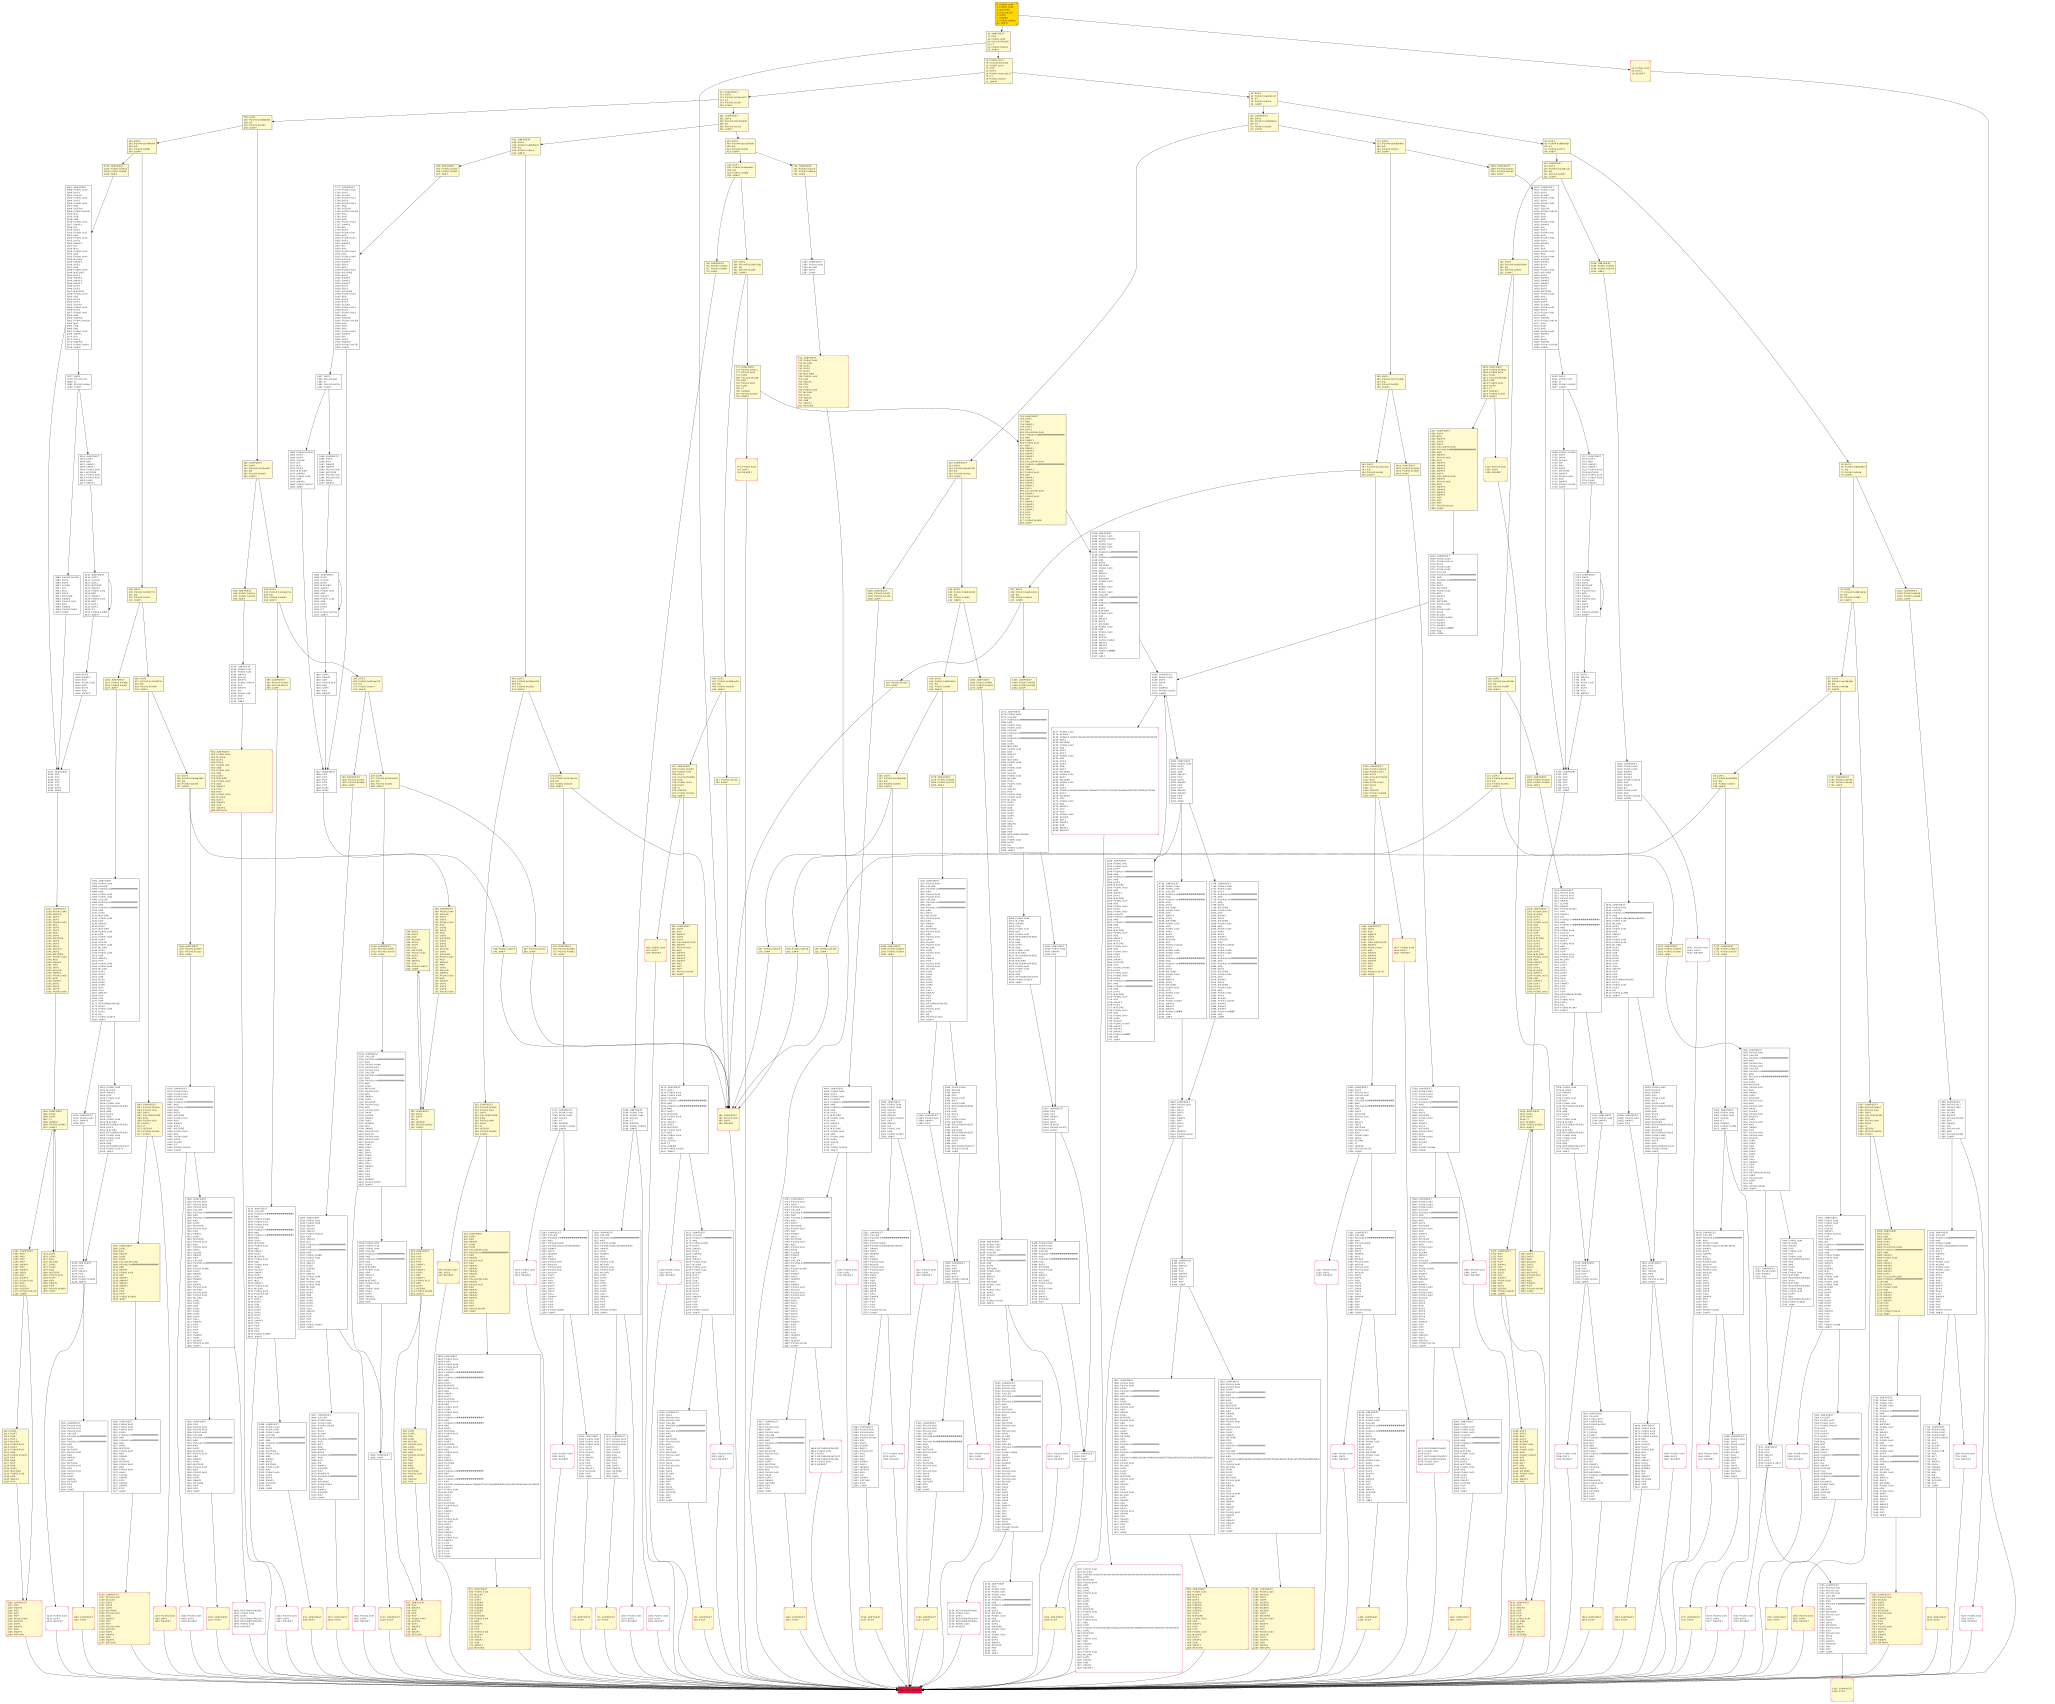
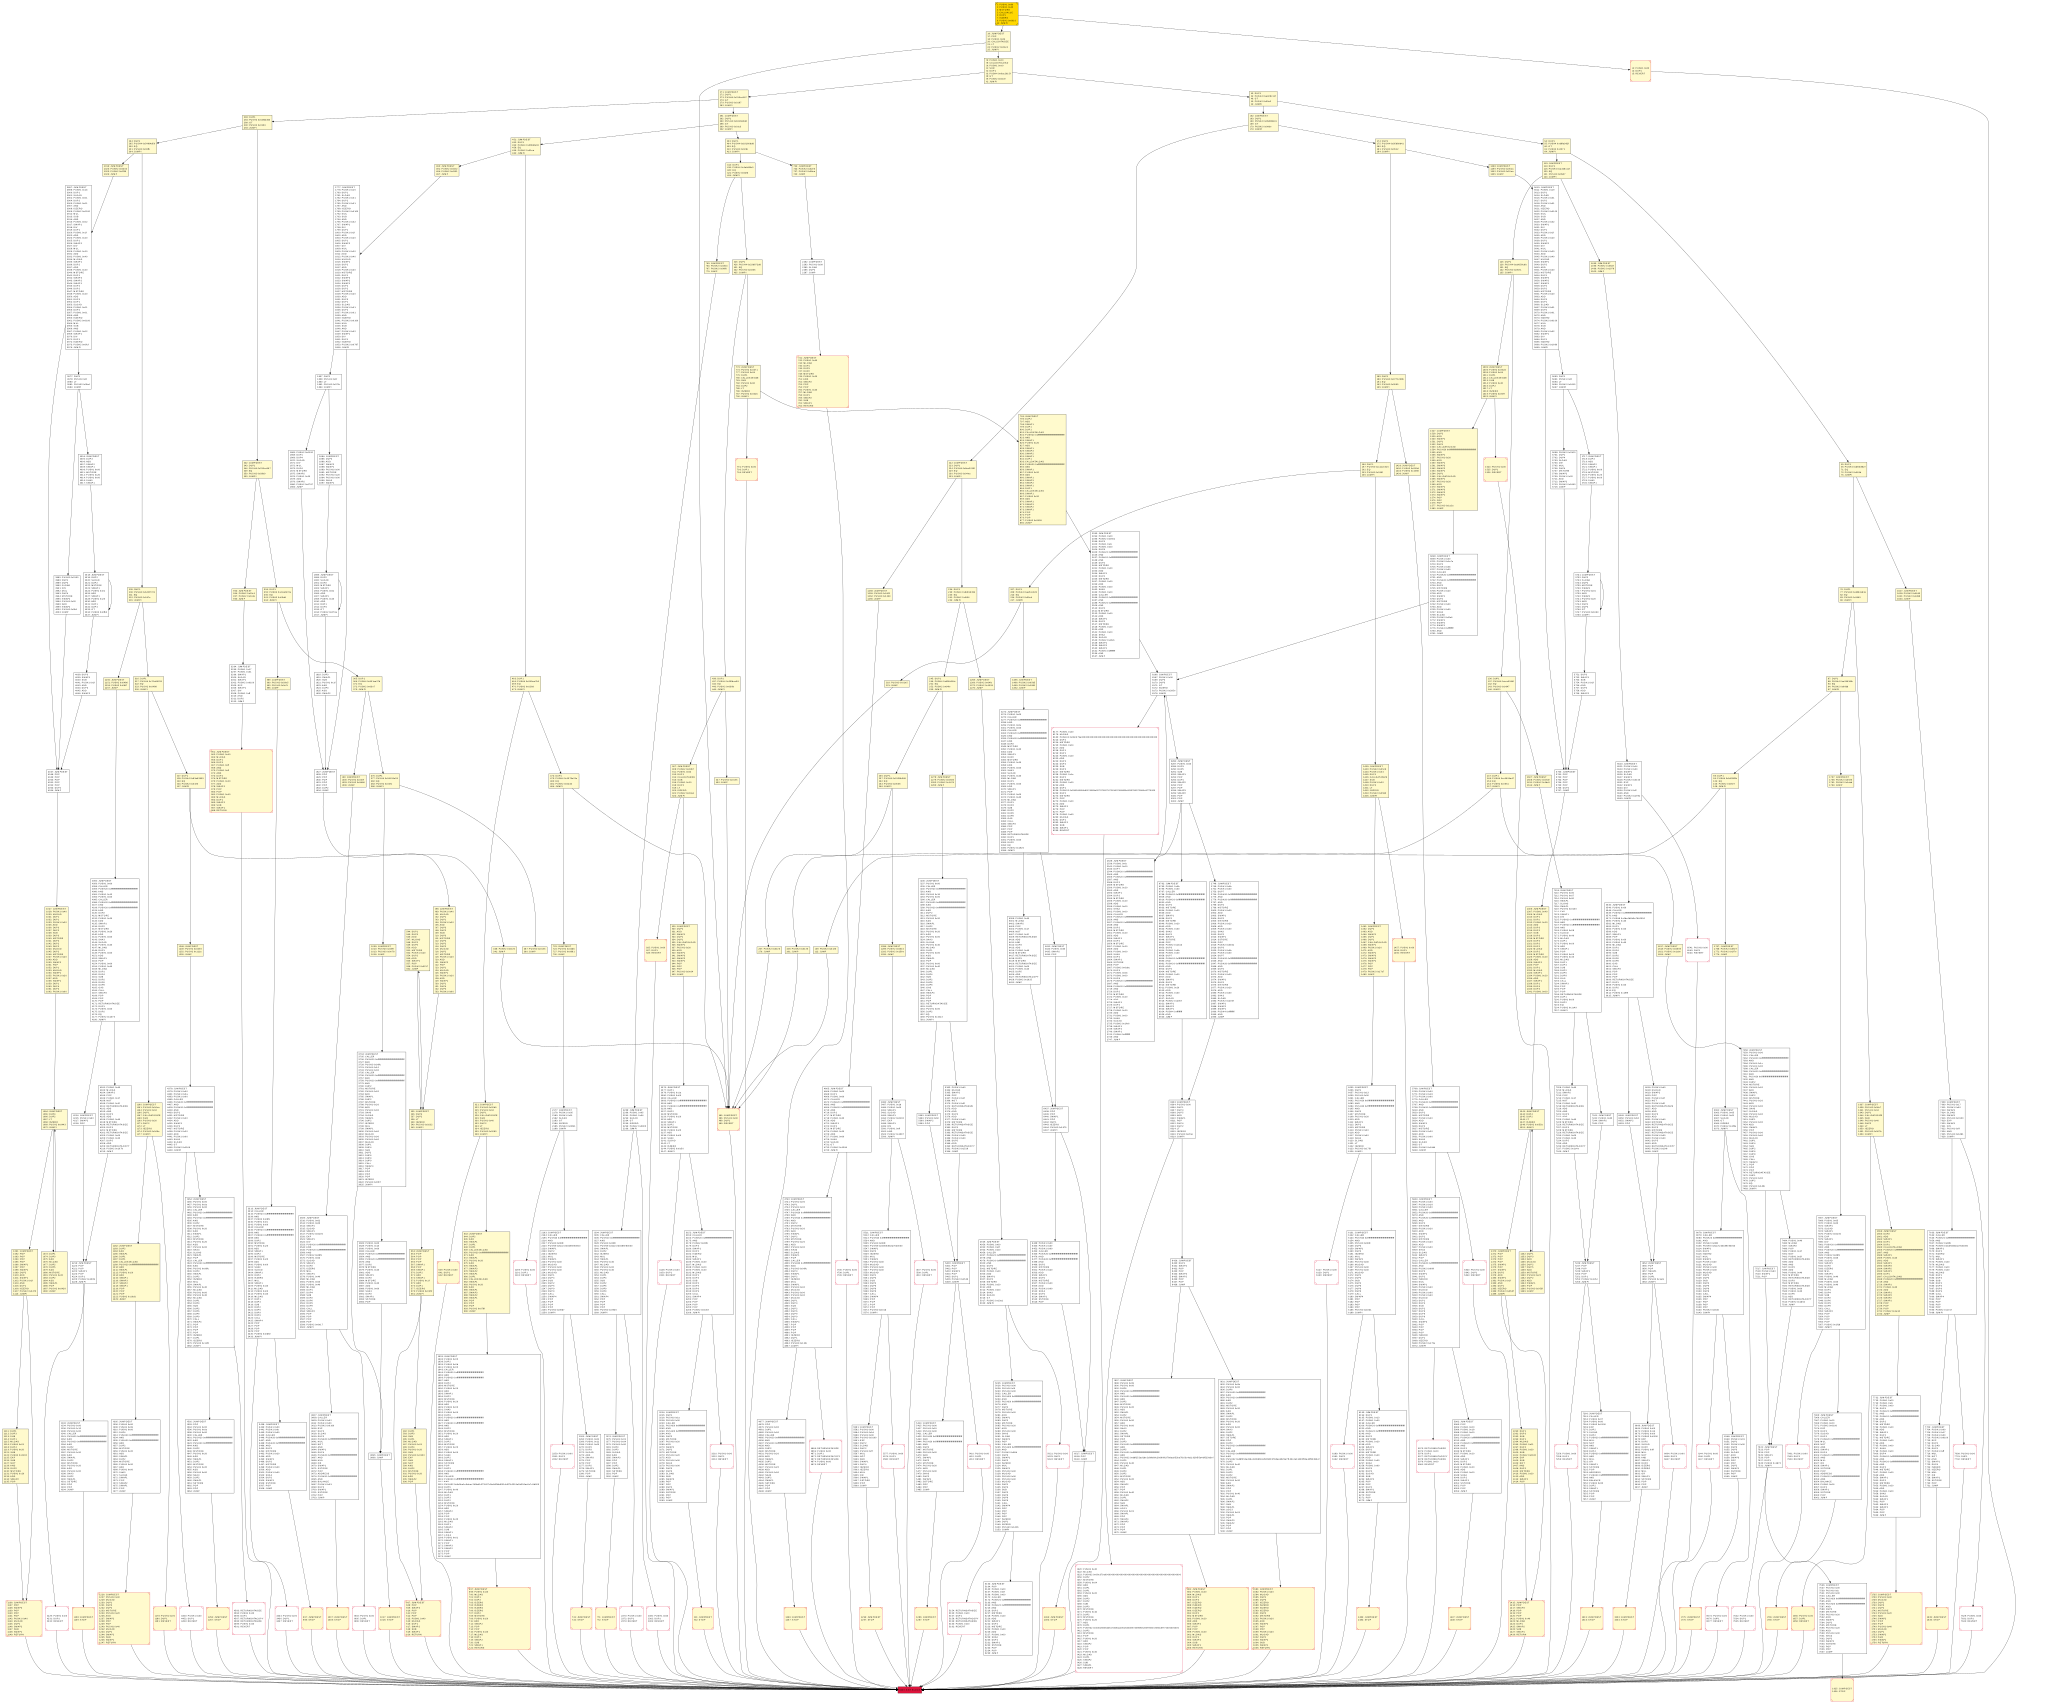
edge "387: PUSH2 0x01e5 390: JUMP" -> "485: JUMPDEST 486: PUSH1 0x00 488: DUP1 489: REVERT": removed
